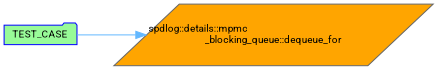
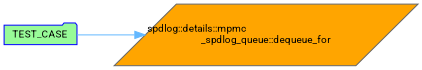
node "spdlog::details::mpmc _blocking_queue::dequeue_for": label "spdlog::details::mpmc _blocking_queue::dequeue_for" -> "spdlog::details::mpmc _spdlog_queue::dequeue_for"
